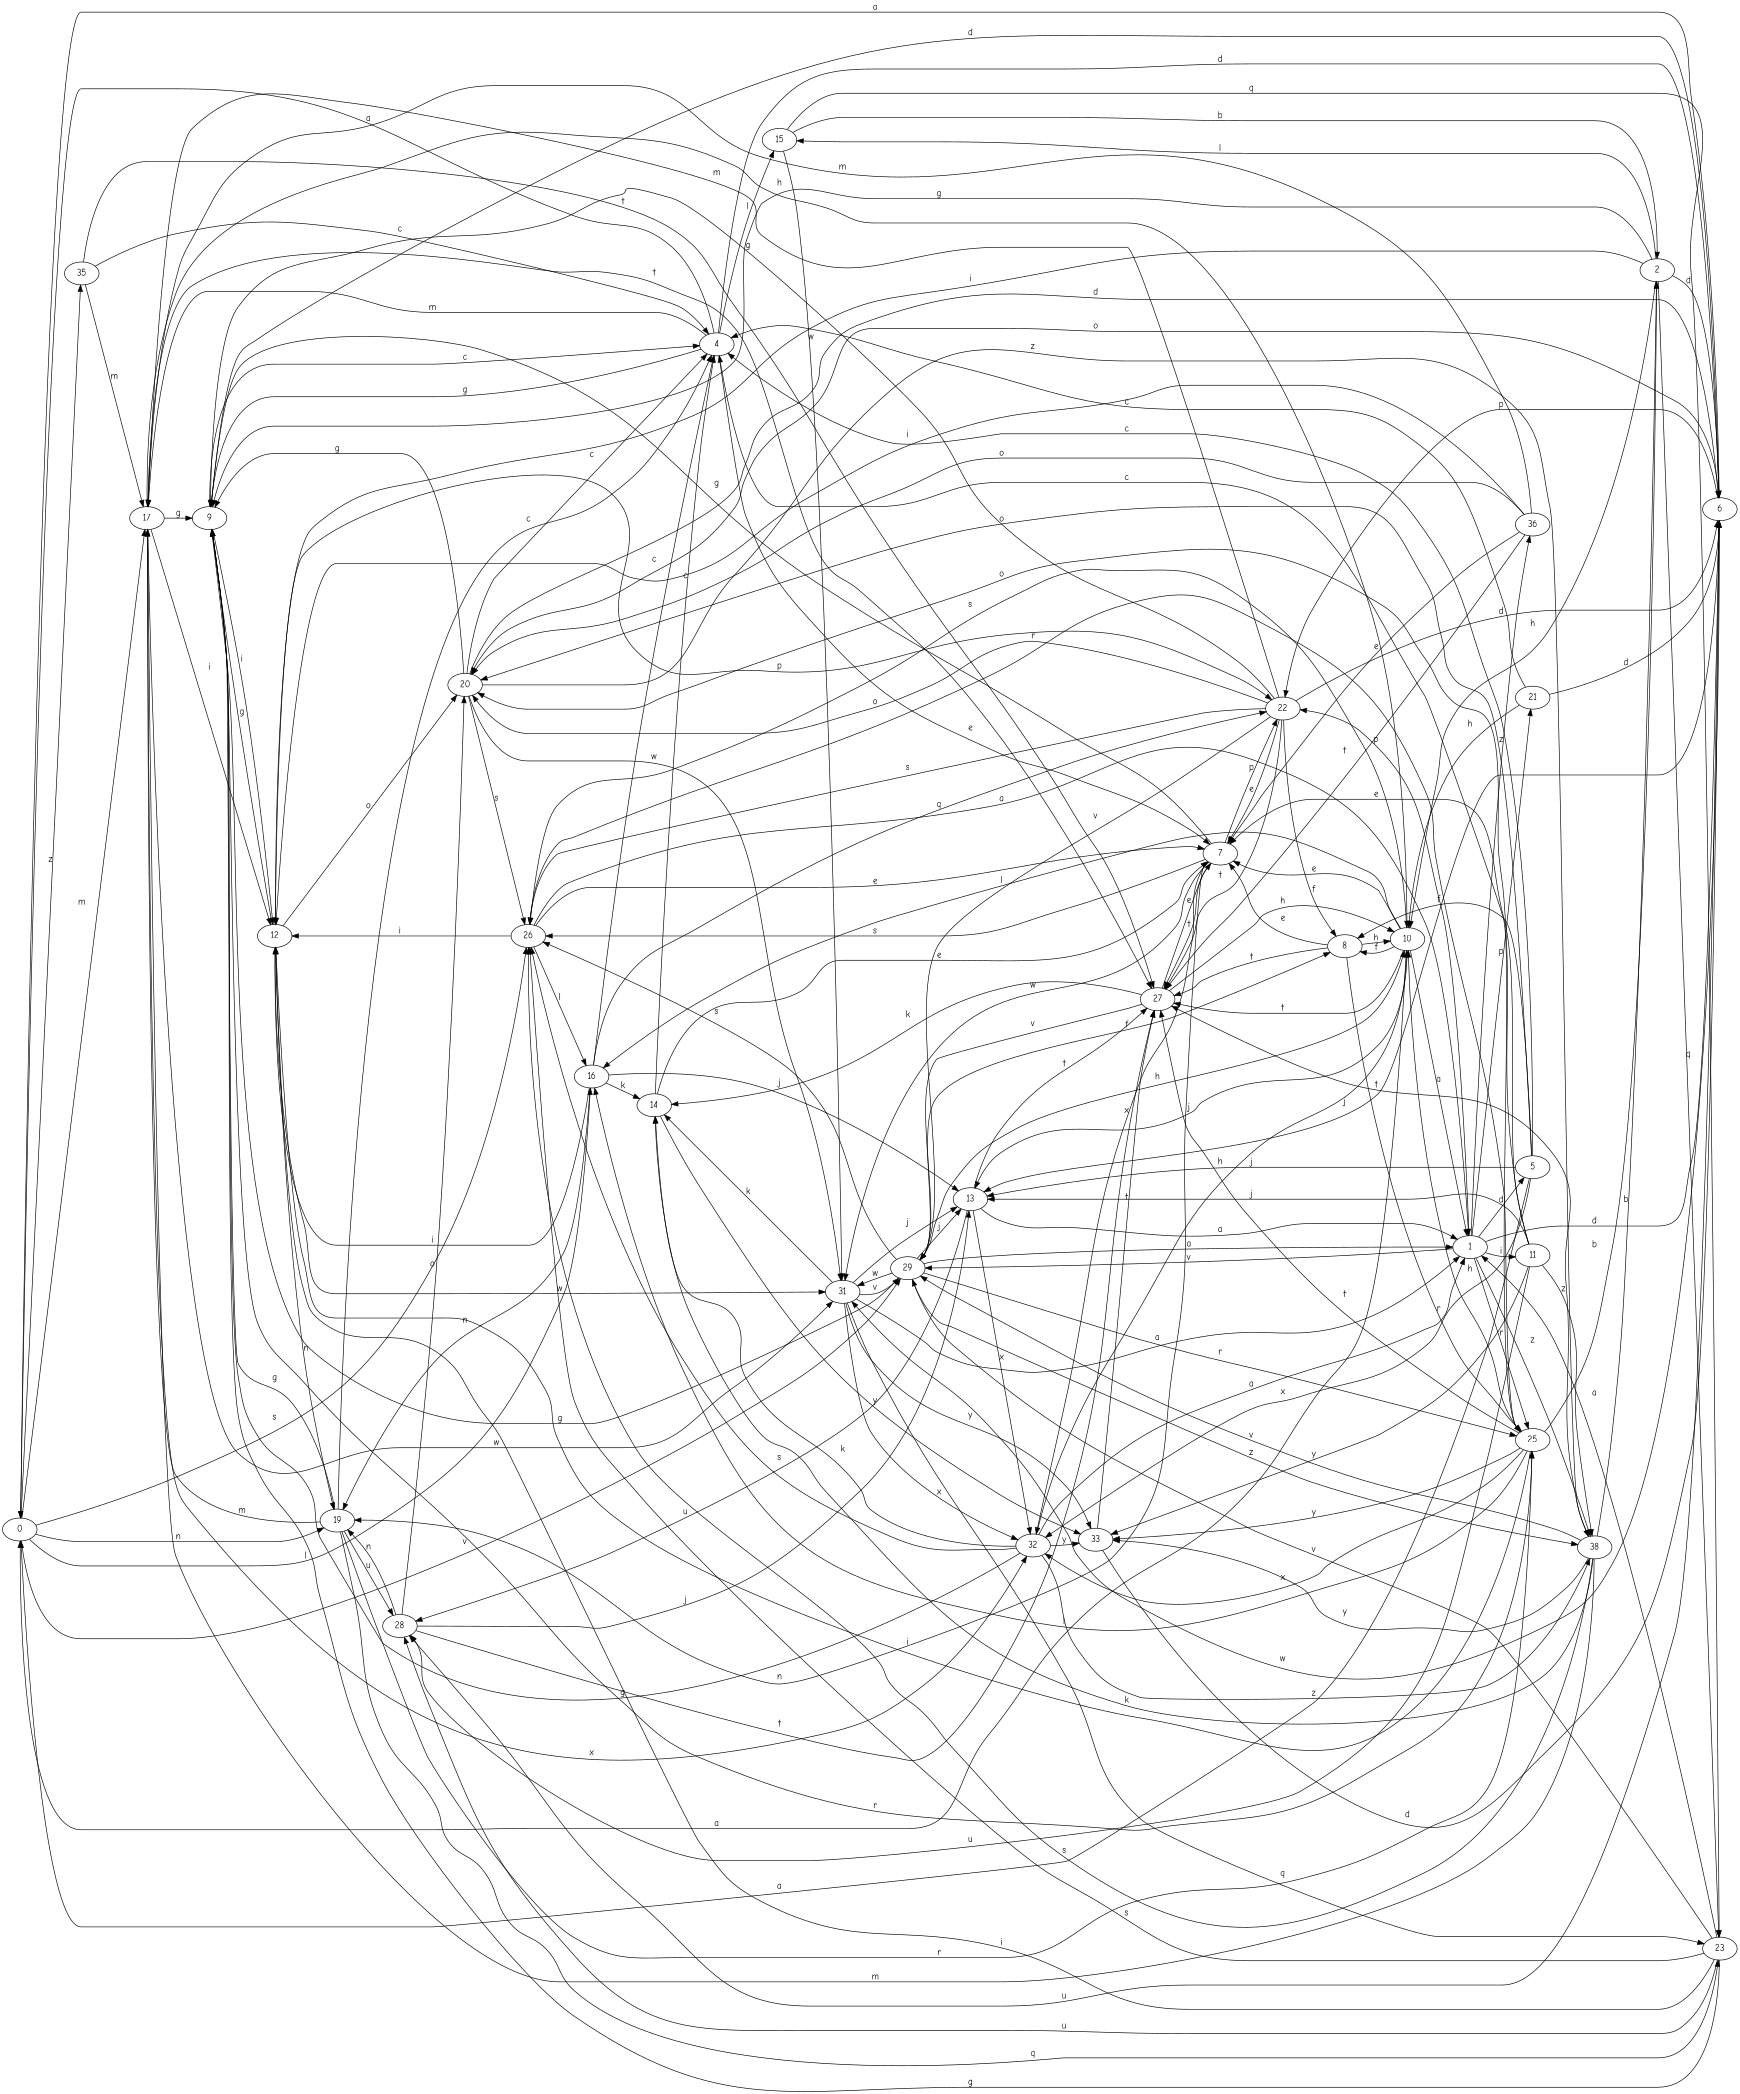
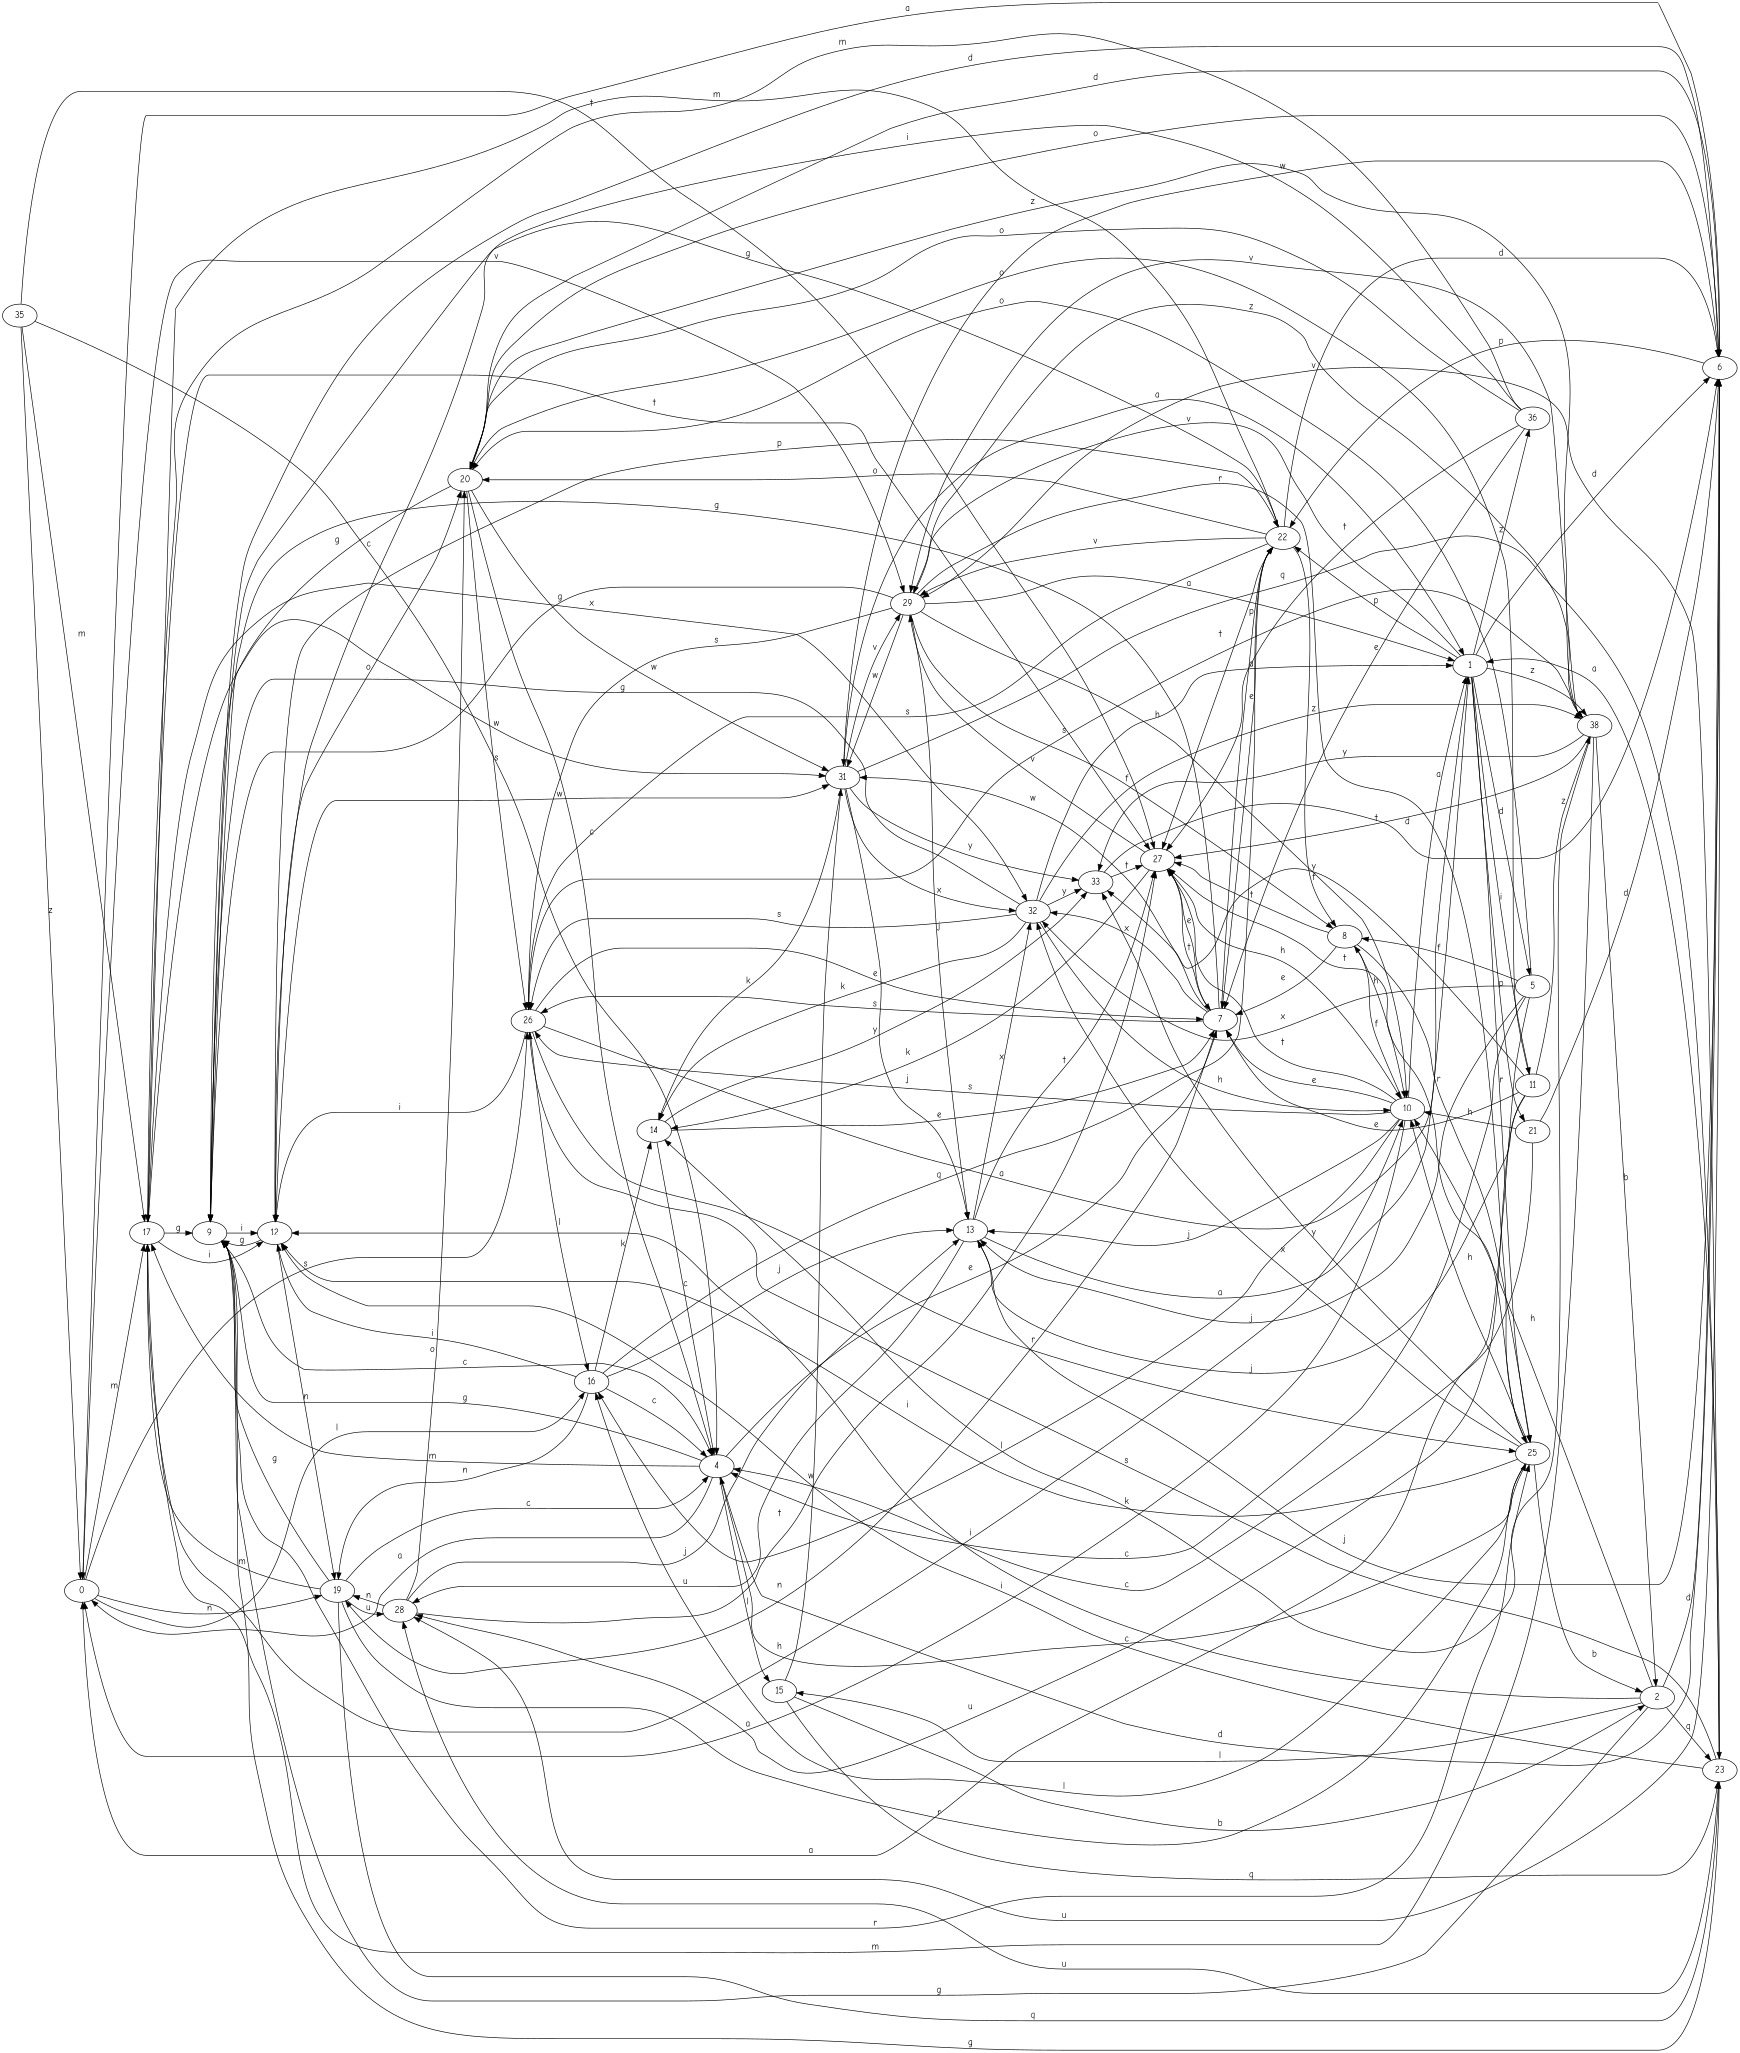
edge "0" -> "35": reversed
